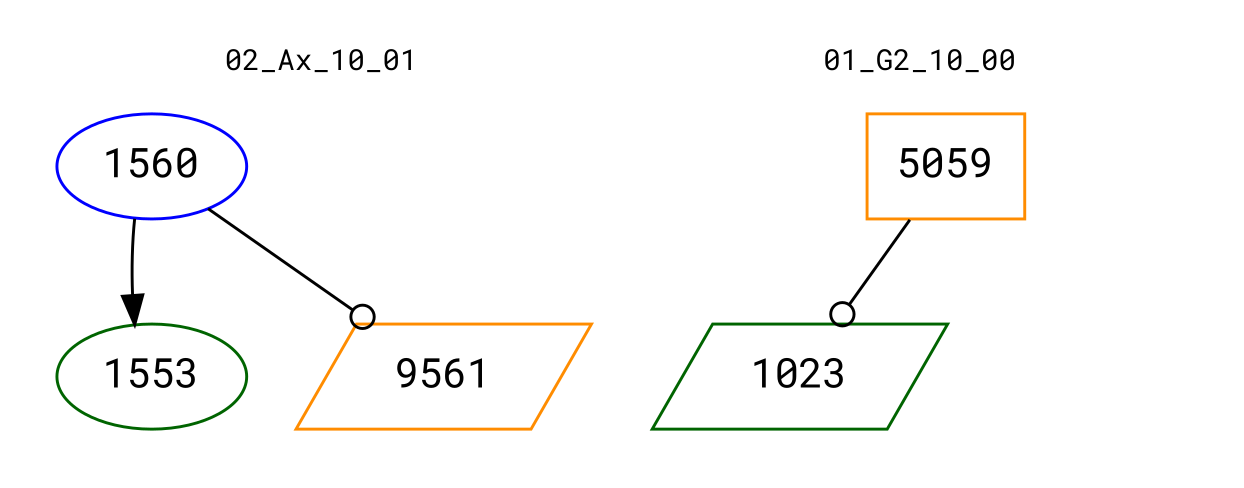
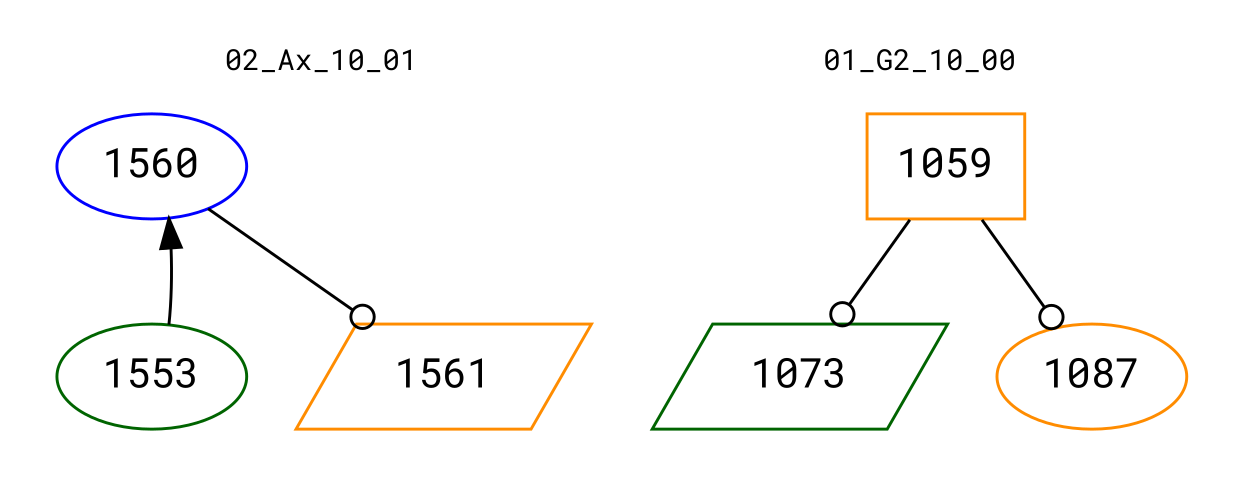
node "5059": label "5059" -> "1059"
edge "1560" -> "1553": reversed
node "9561": label "9561" -> "1561"
node "1023": label "1023" -> "1073"
node "1087": added
